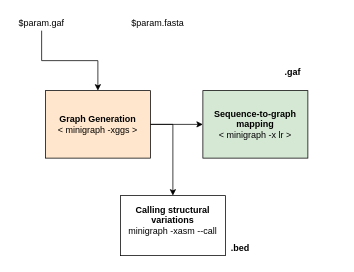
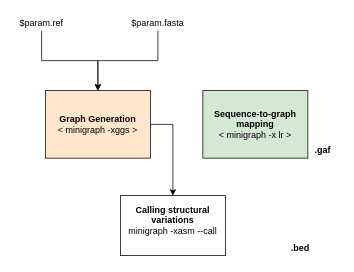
node "$param.gaf": label "$param.gaf" -> "$param.ref"
edge "$param.fasta" -> "Graph Generation < minigraph -xggs >": added
node ".gaf": moved (293, 72) -> (323, 150)
edge "Graph Generation < minigraph -xggs >" -> "Sequence-to-graph mapping < minigraph -x lr >": removed
node ".bed": moved (240, 248) -> (300, 248)
